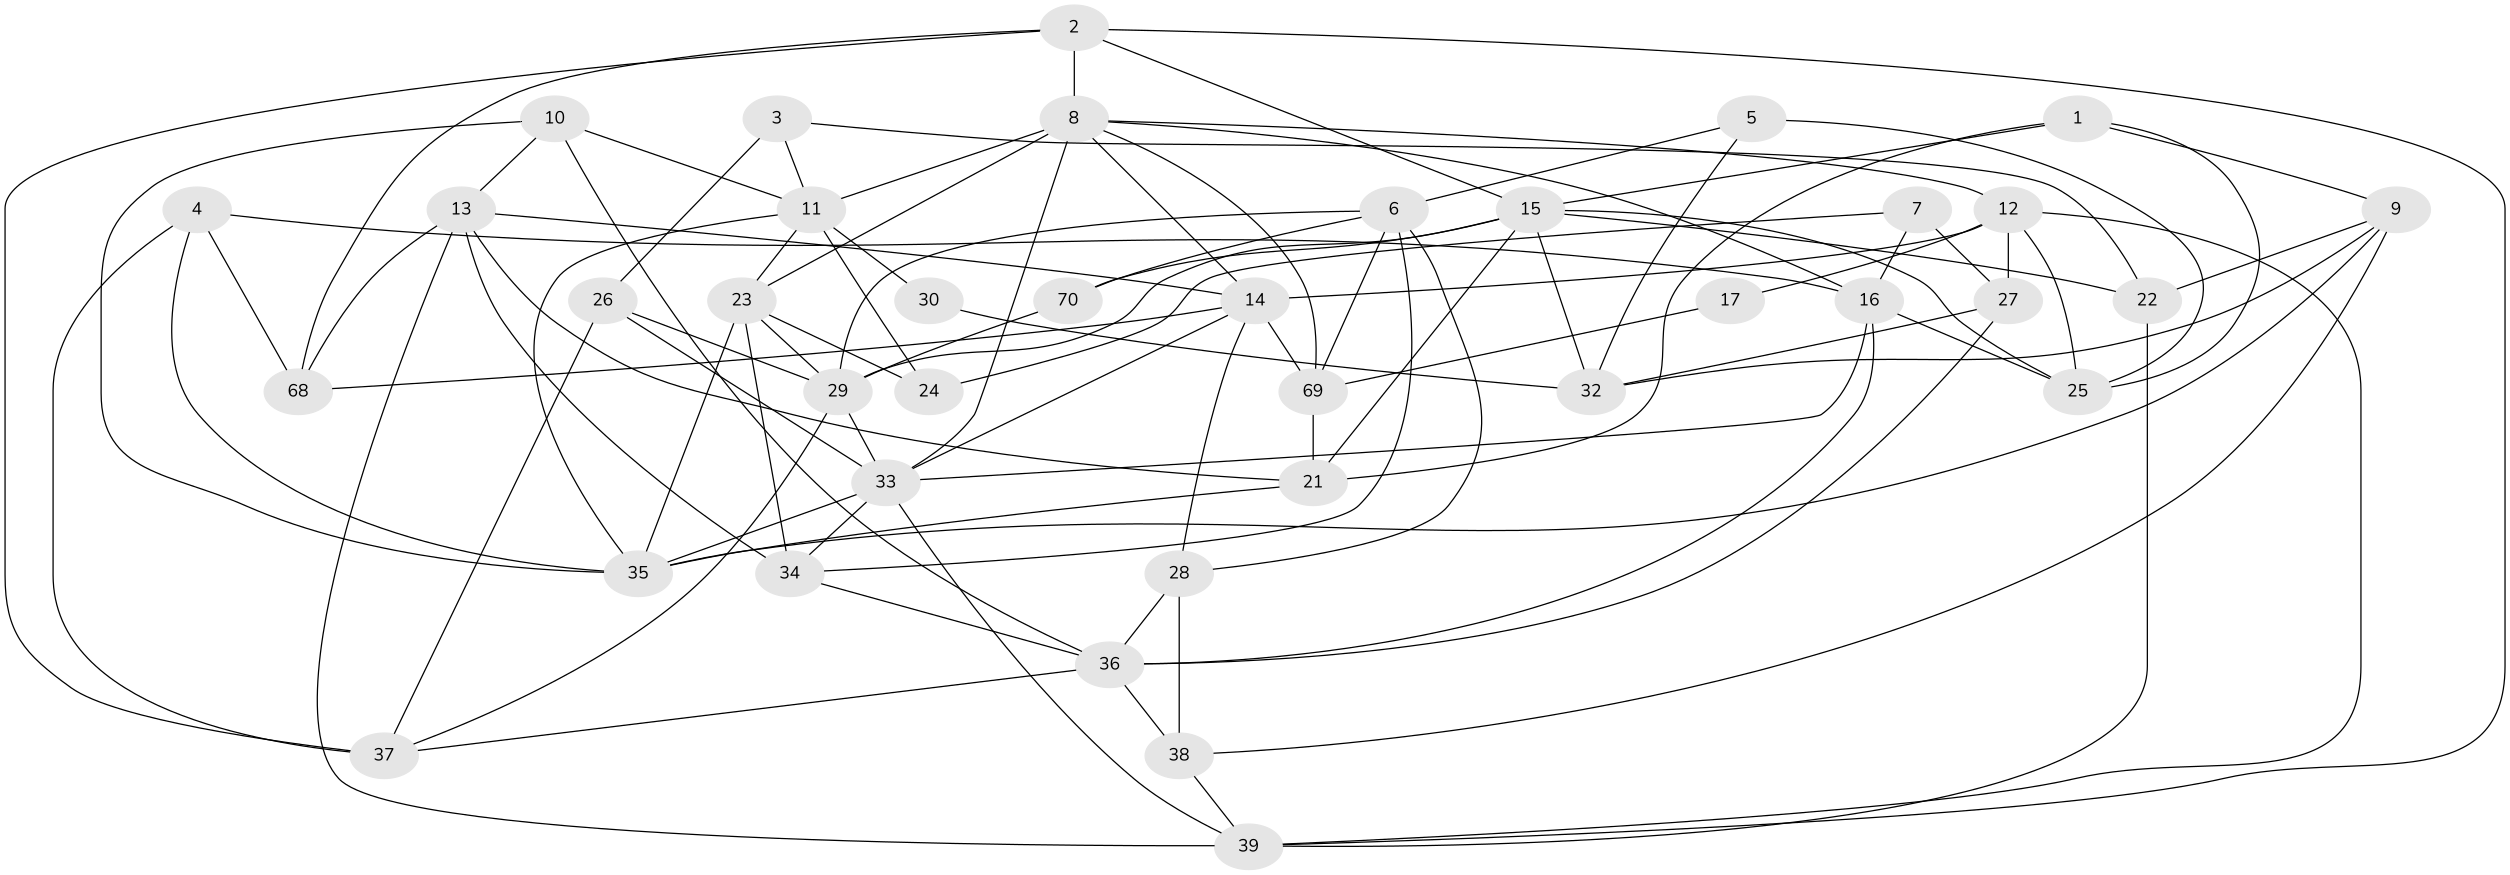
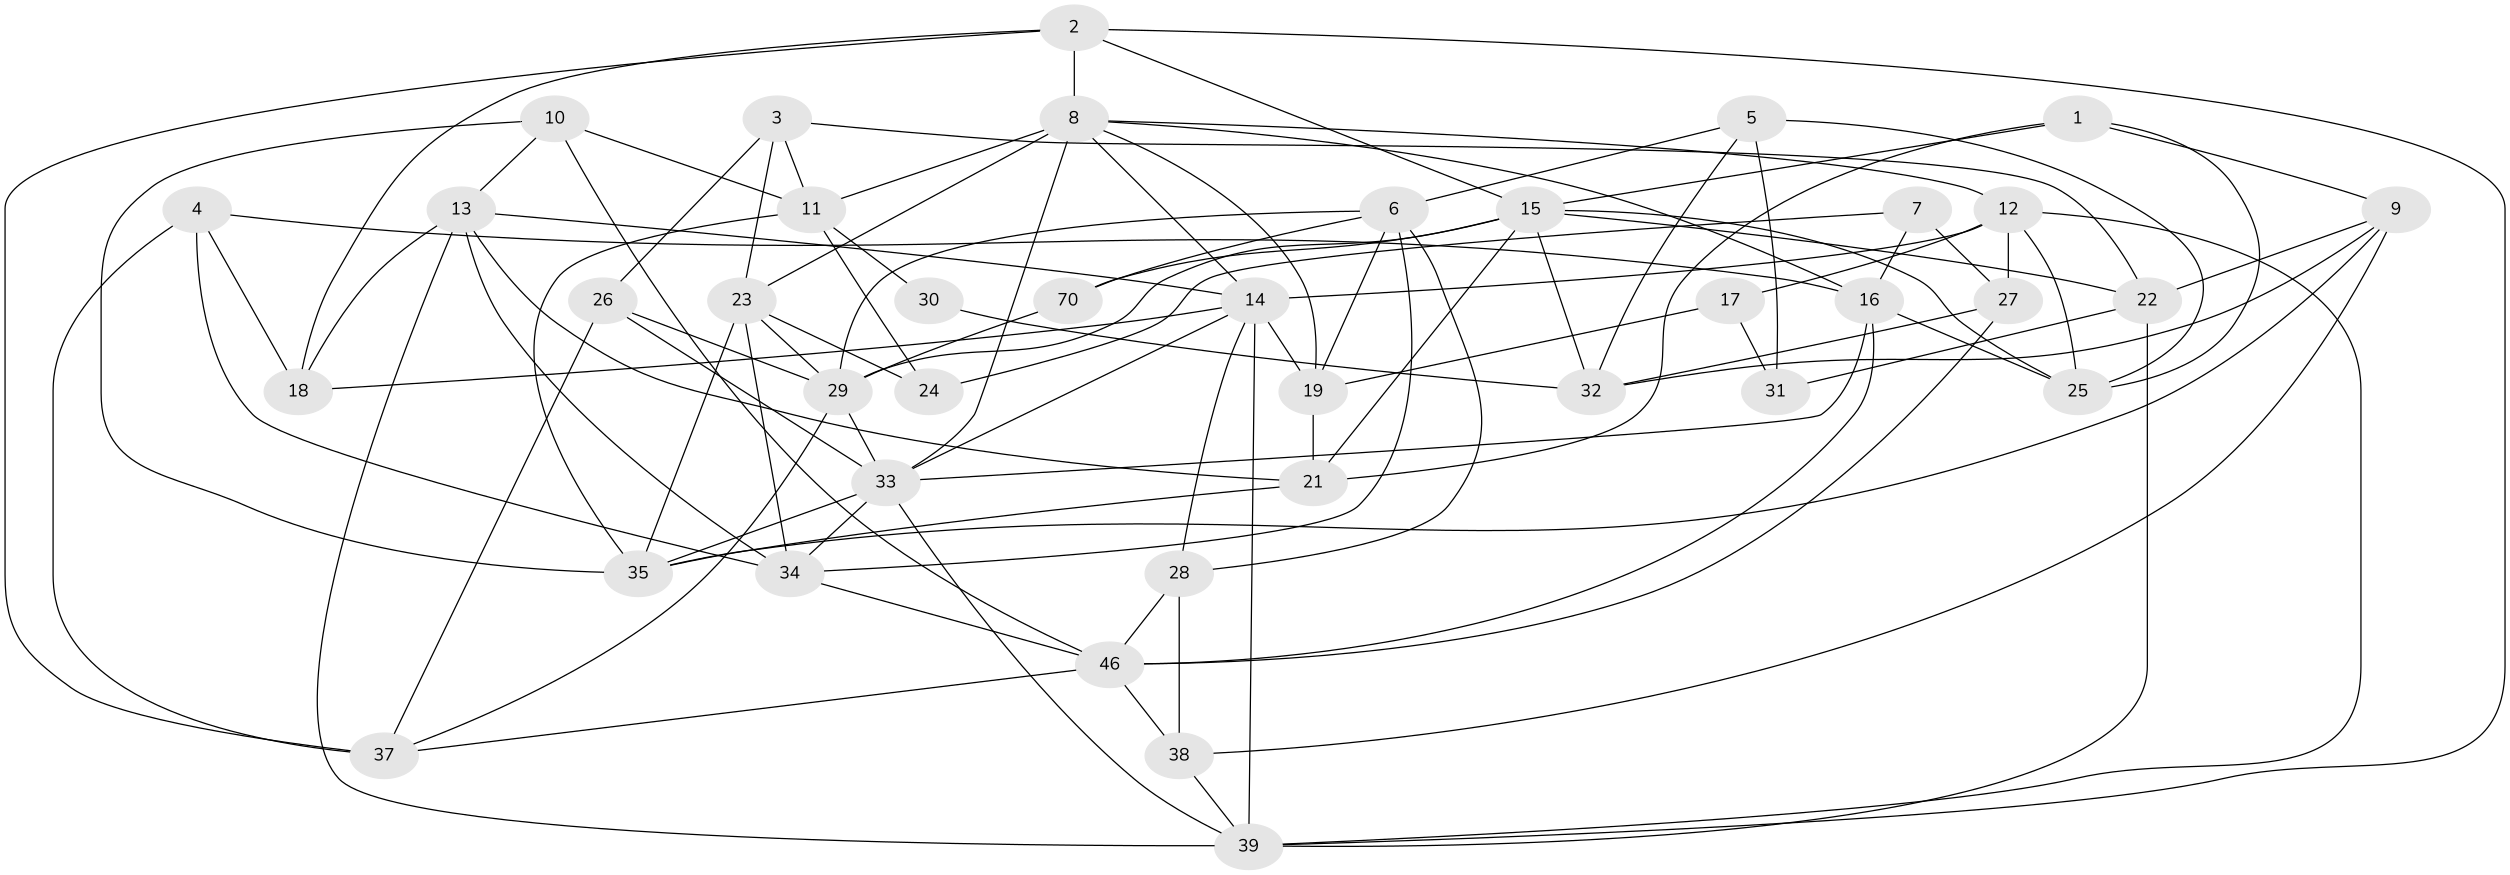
edge "11" -- "23": now "3" -- "23"
node "68": label "68" -> "18"
node "69": label "69" -> "19"
node "31": added
edge "4" -- "35": now "4" -- "34"
edge "14" -- "39": added
node "36": label "36" -> "46"
